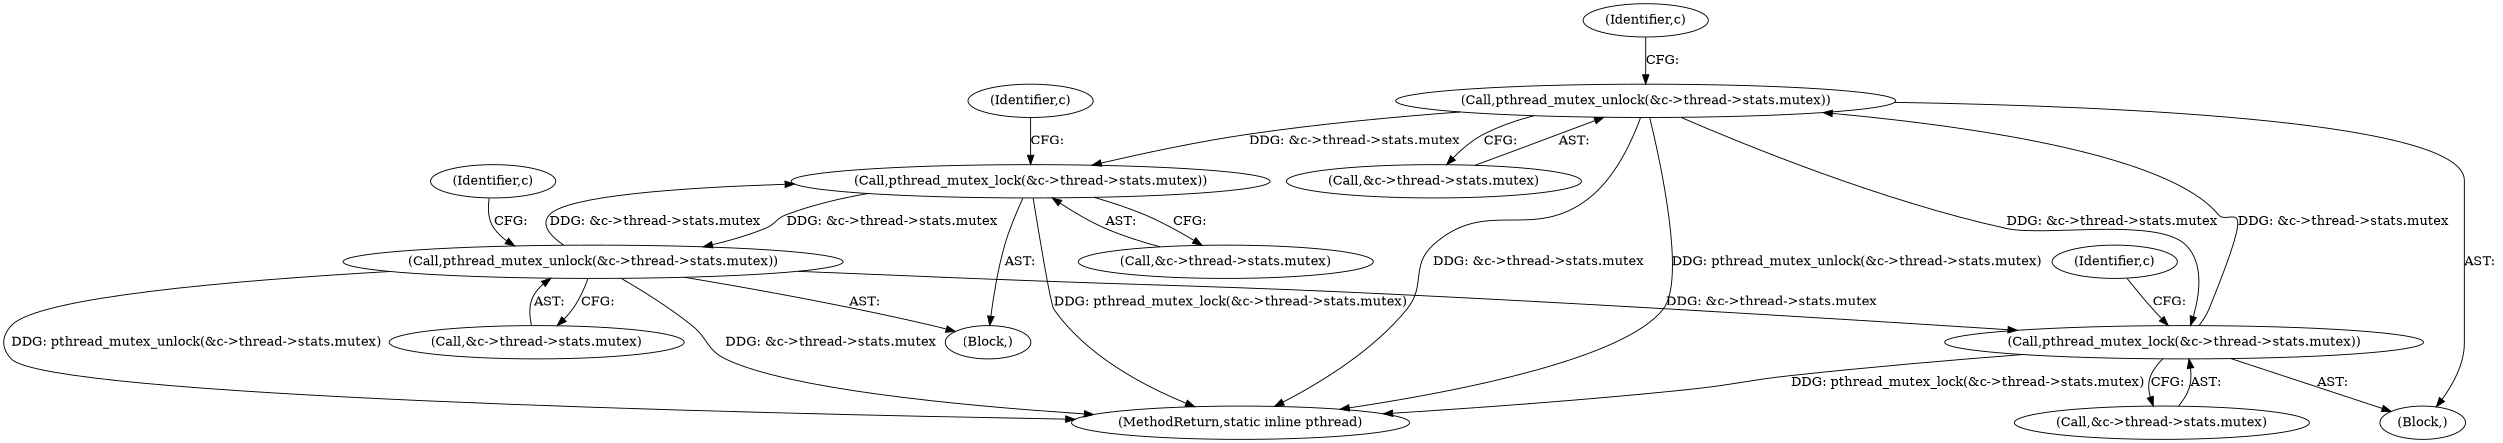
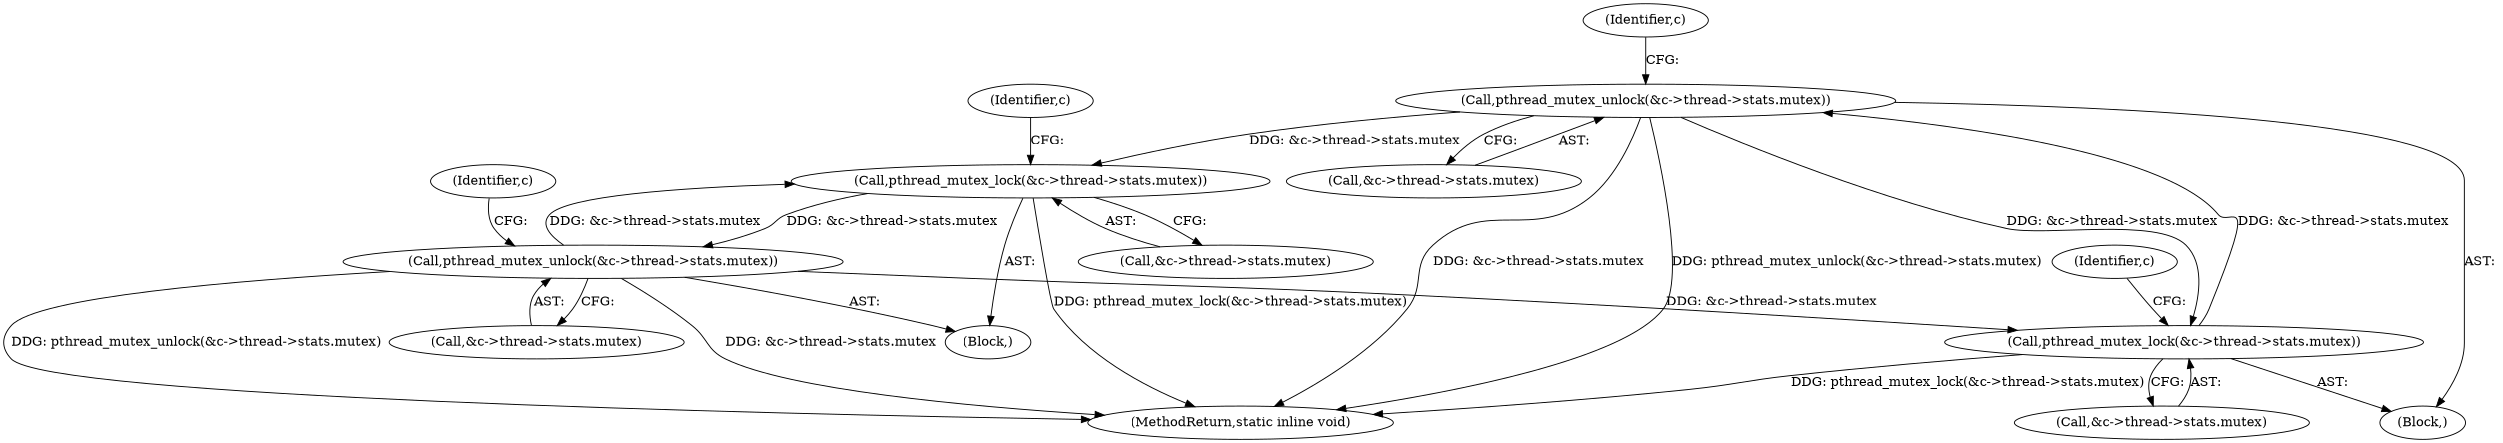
node "(MethodReturn,static inline pthread)": label "(MethodReturn,static inline pthread)" -> "(MethodReturn,static inline void)"
